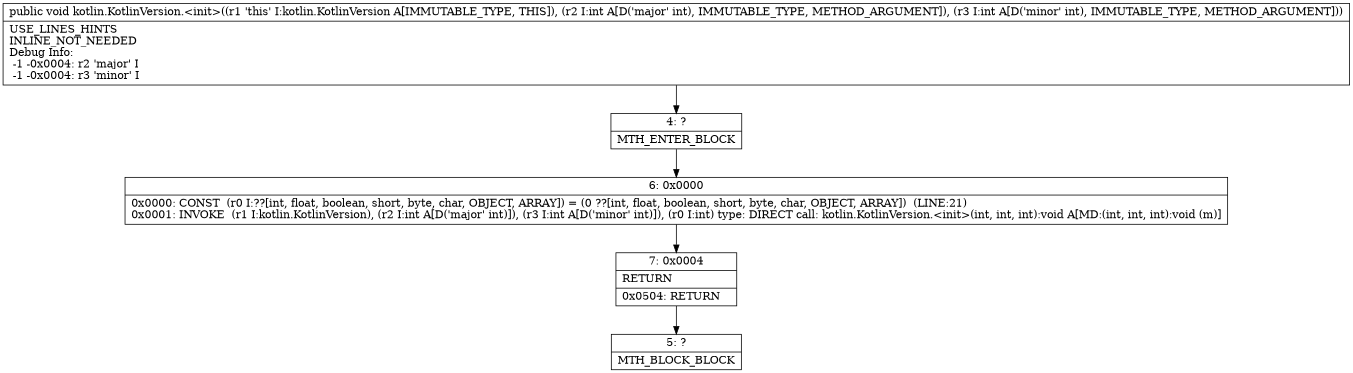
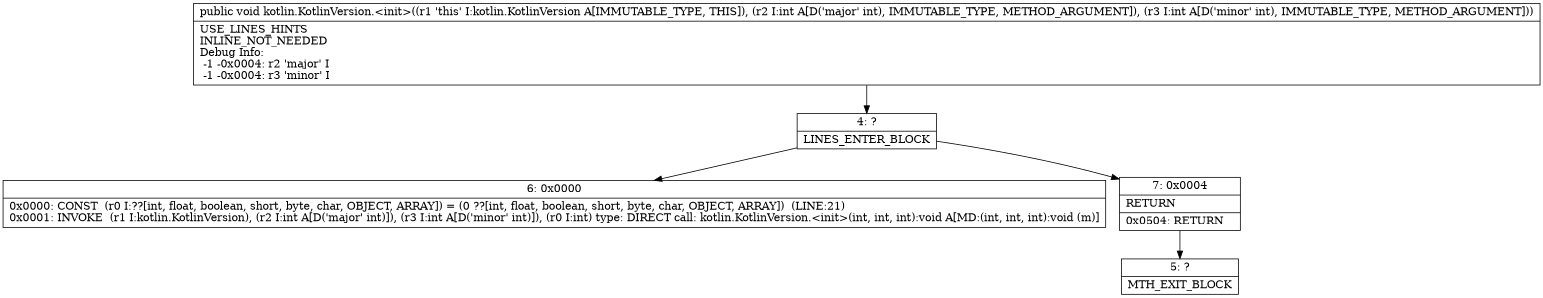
node "4: ?": text "MTH_ENTER_BLOCK" -> "LINES_ENTER_BLOCK"
edge "6: 0x0000" -> "7: 0x0004": now "4: ?" -> "7: 0x0004"
node "5: ?": text "MTH_BLOCK_BLOCK" -> "MTH_EXIT_BLOCK"
